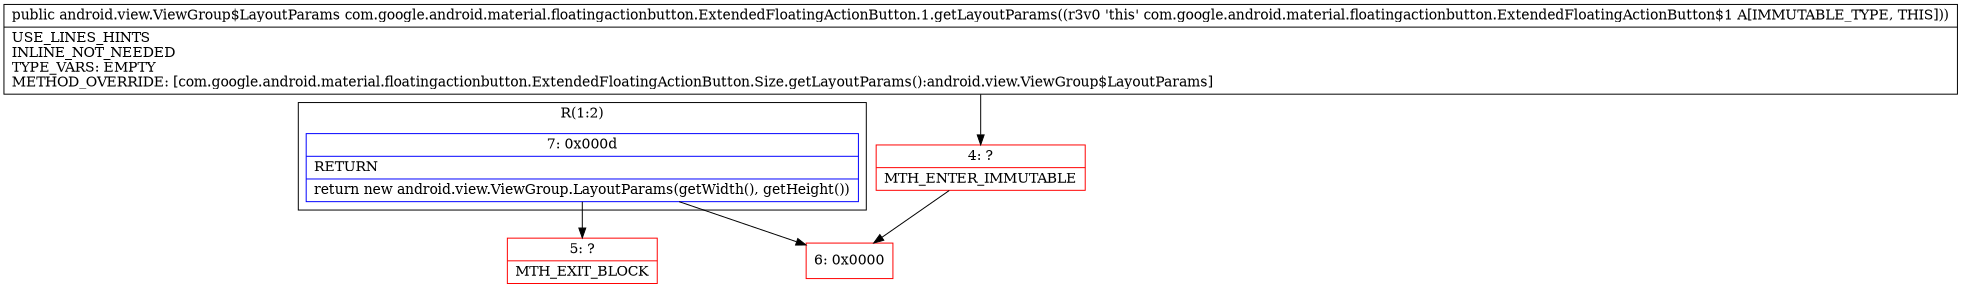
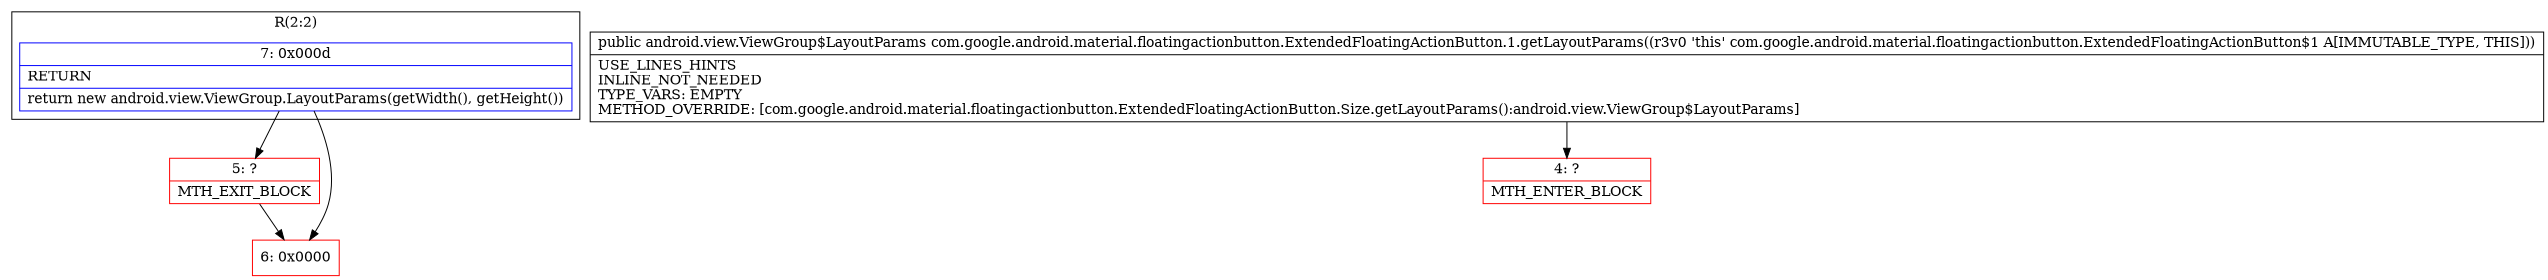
cluster "R(1:2)": label "R(1:2)" -> "R(2:2)"
node "4: ?": text "MTH_ENTER_IMMUTABLE" -> "MTH_ENTER_BLOCK"
edge "4: ?" -> "6: 0x0000": now "5: ?" -> "6: 0x0000"
